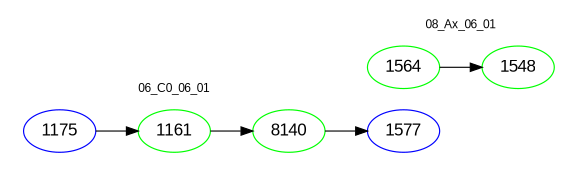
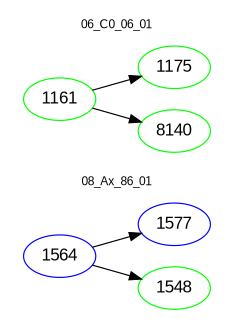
cluster "08_Ax_06_01": label "08_Ax_06_01" -> "08_Ax_86_01"
node "1564": color green -> blue
node "1175": color blue -> green
edge "1175" -> "1161": reversed
edge "8140" -> "1577": now "1564" -> "1577"
